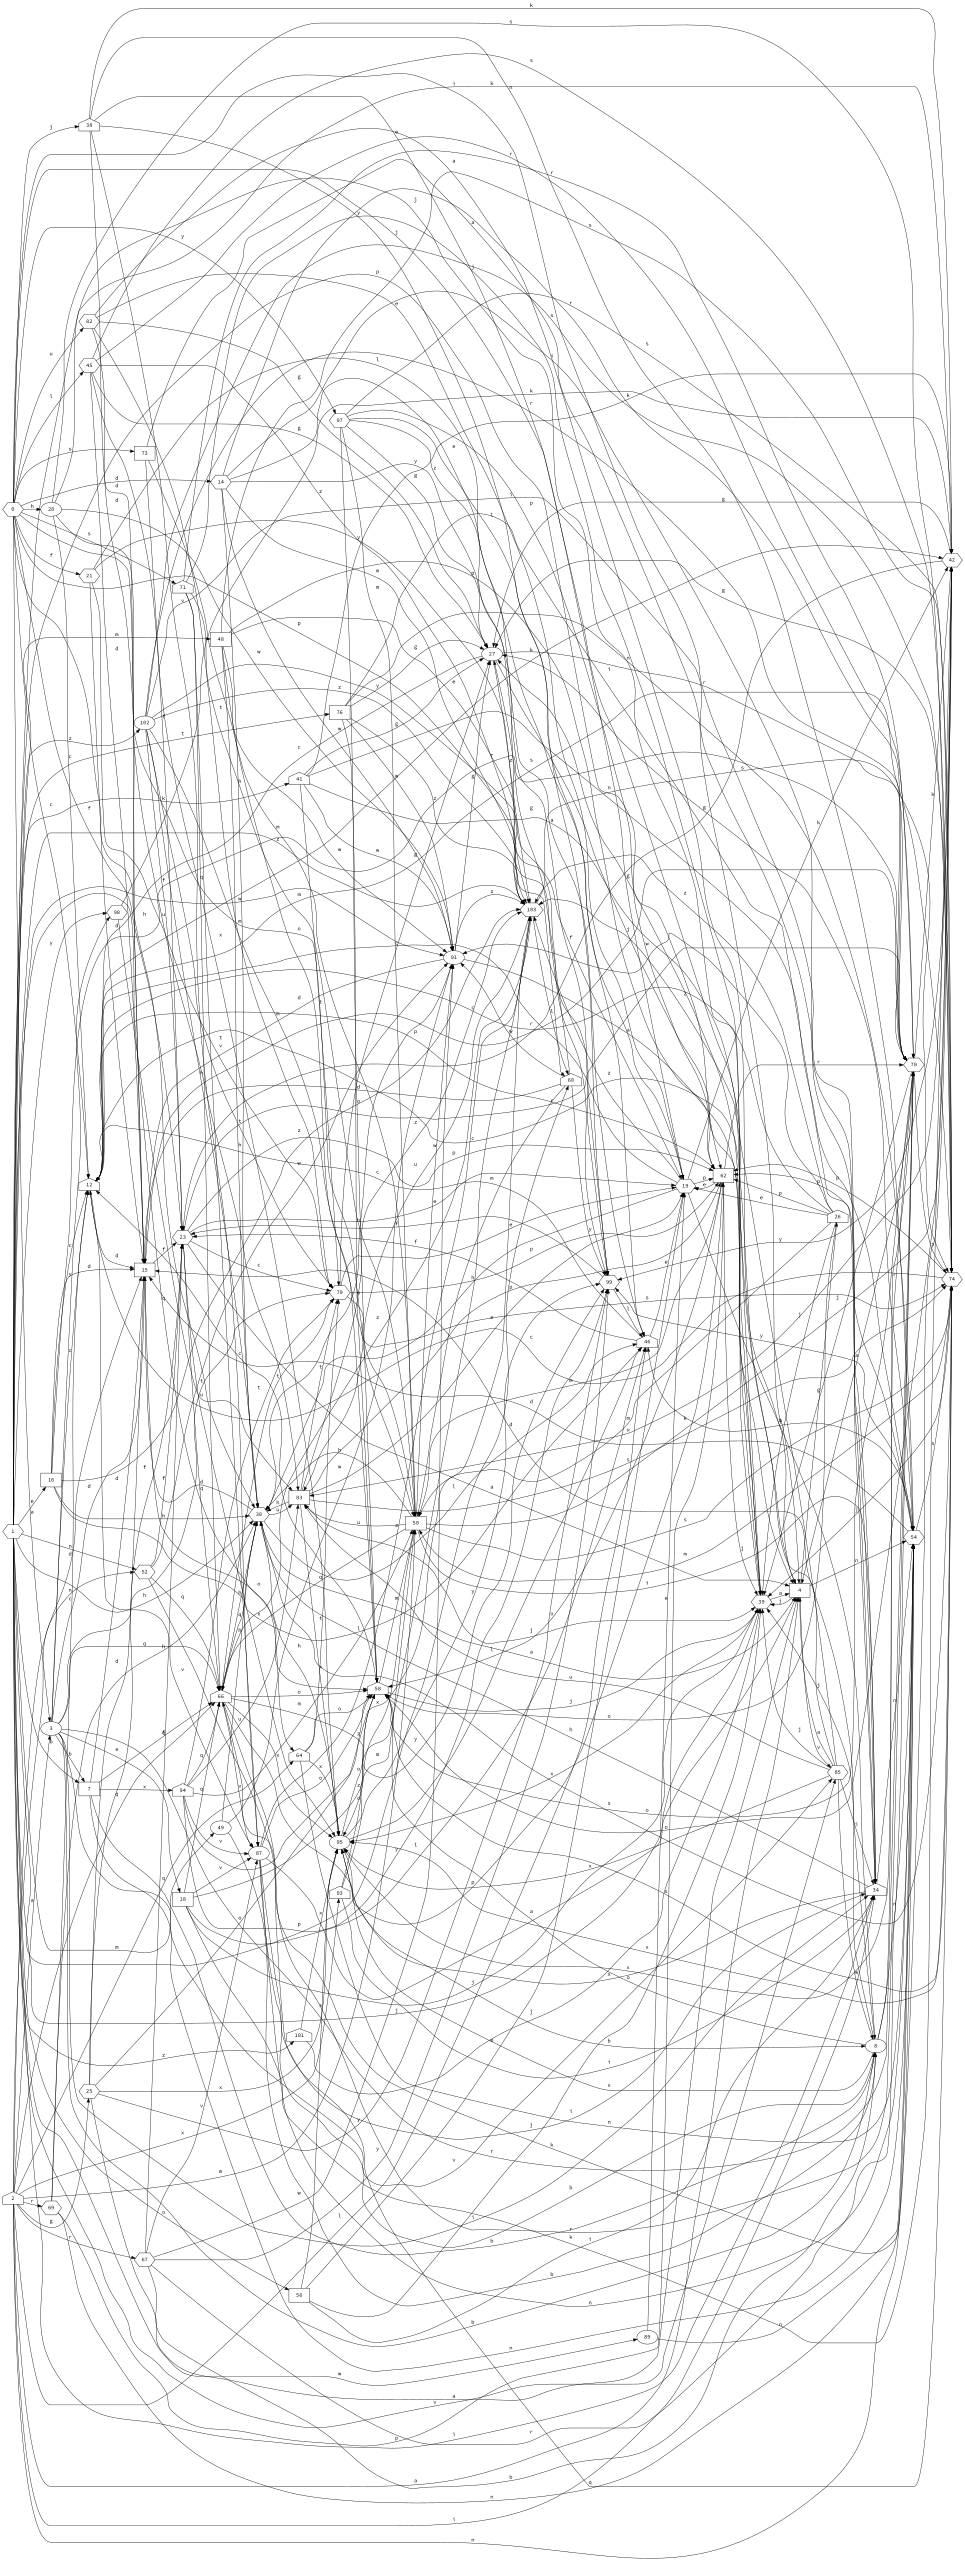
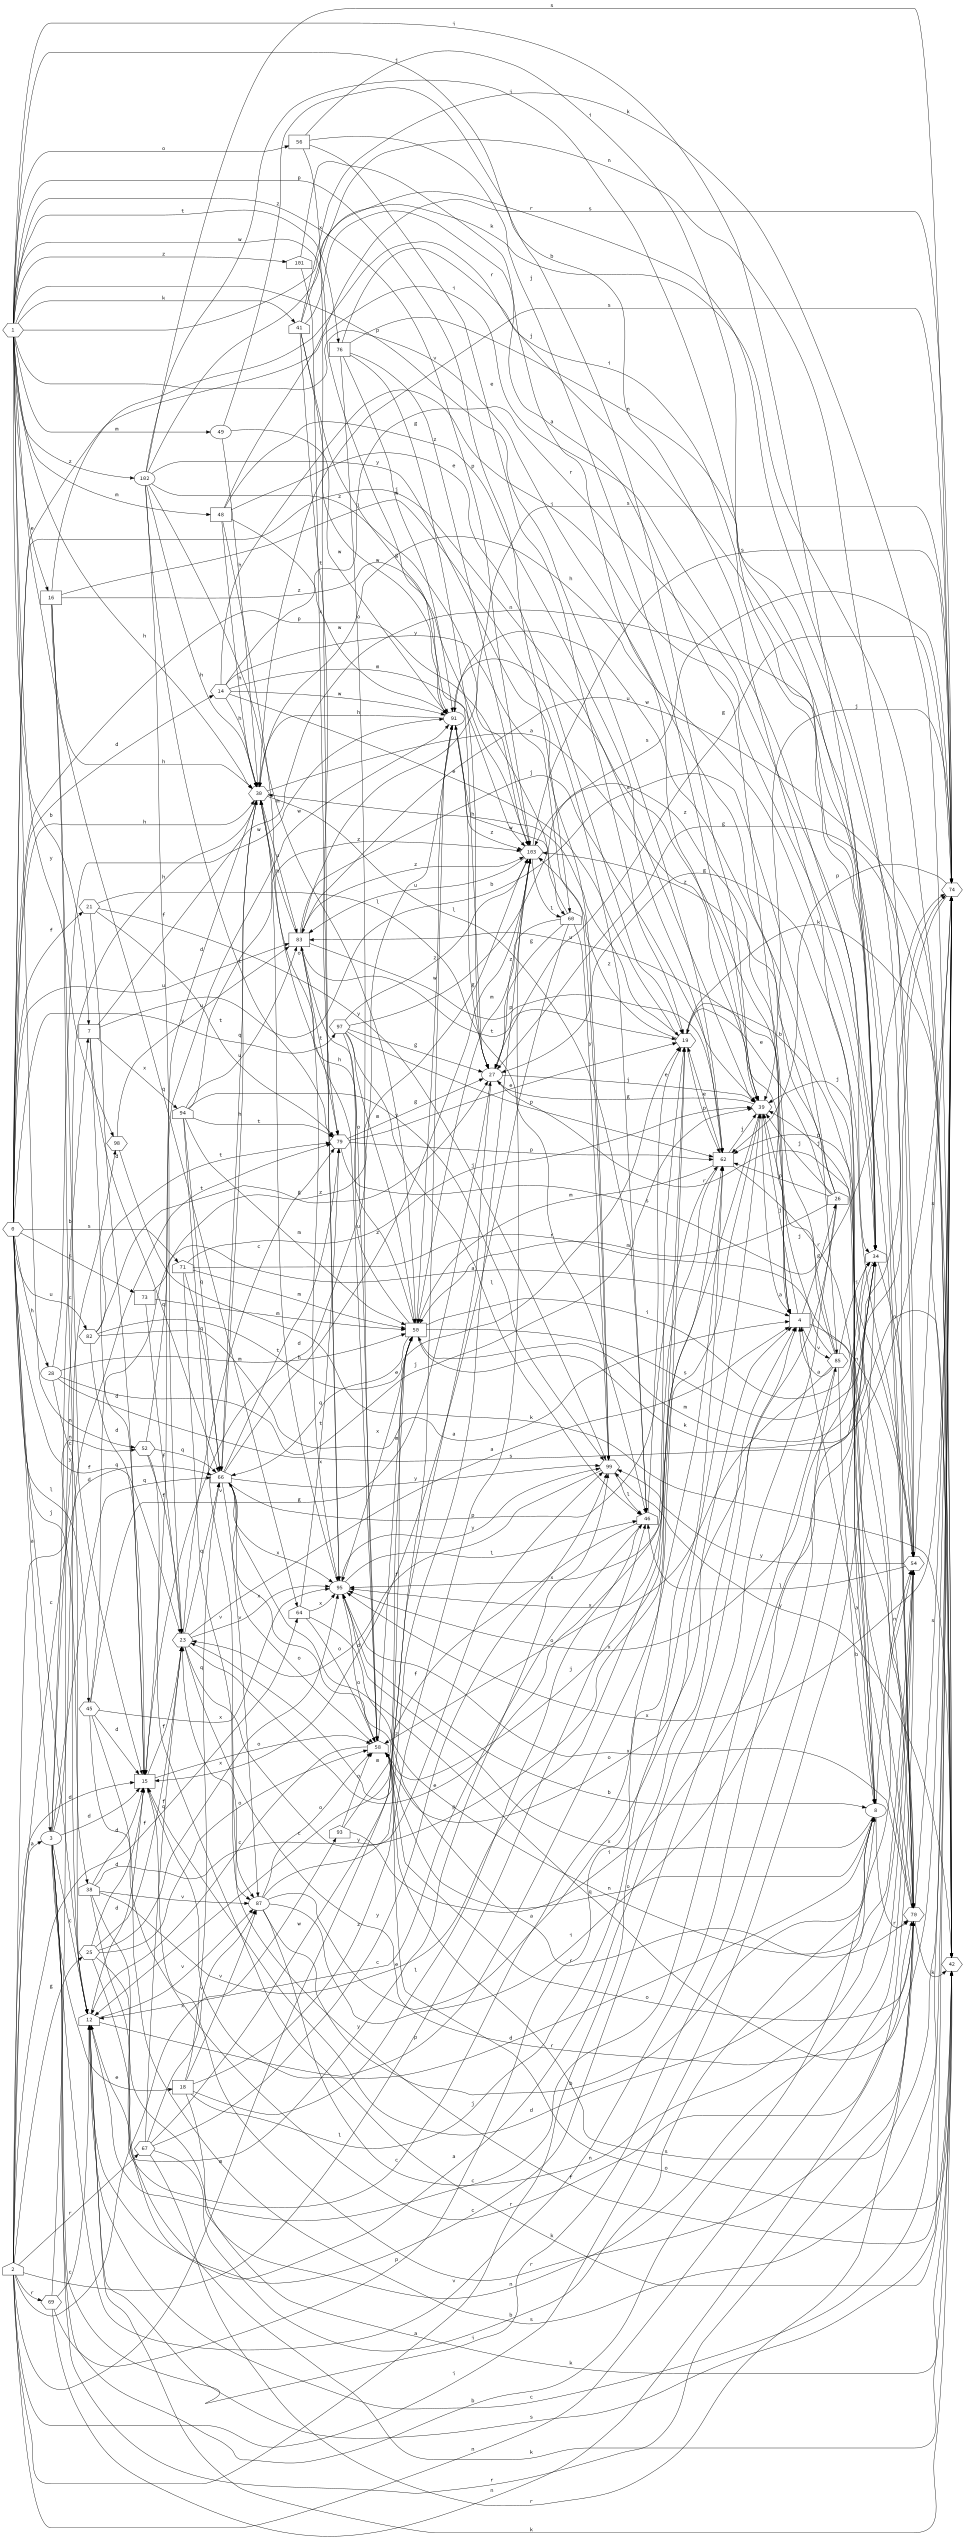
edge "83" -> "19": label "e" -> "t"
edge "85" -> "8": label "w" -> "b"
node "89": removed
